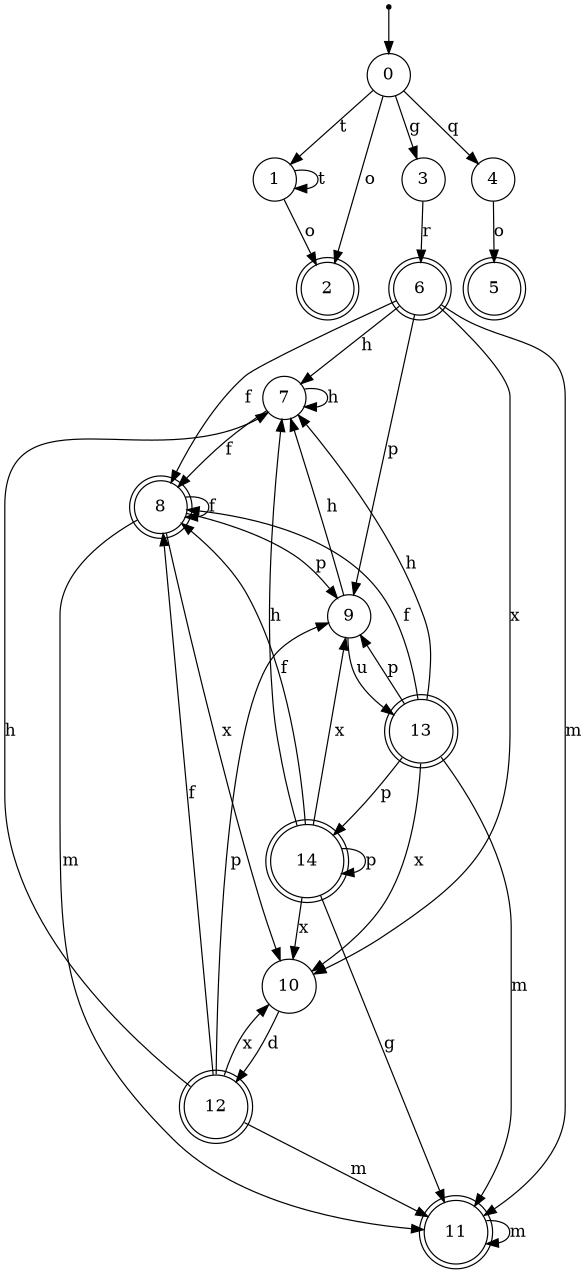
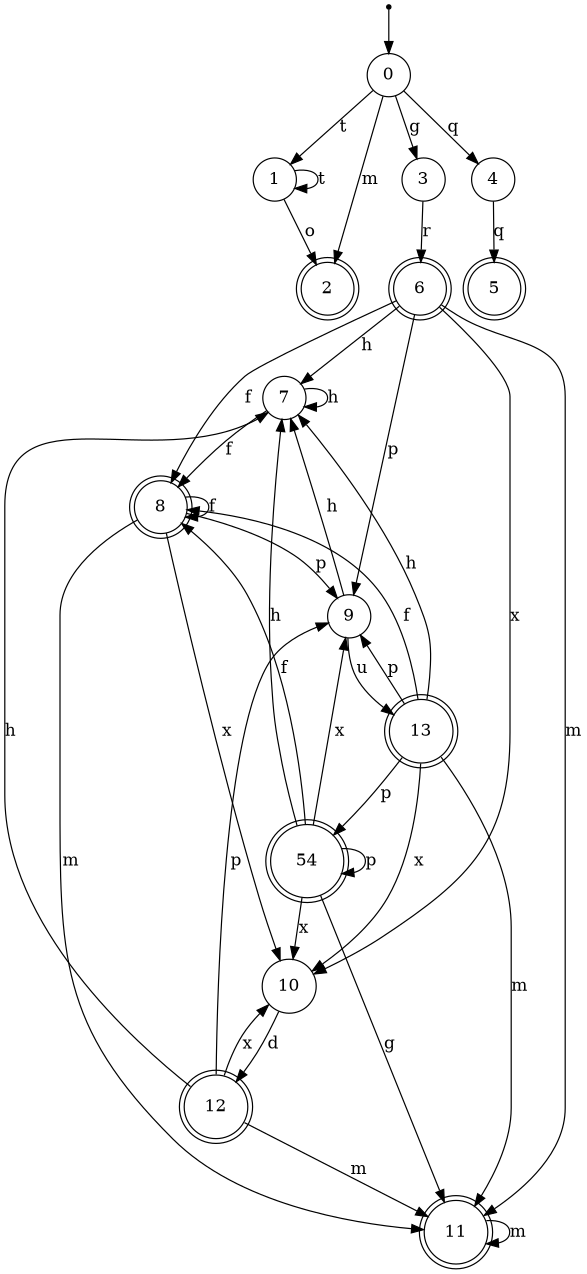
edge "0" -> "2": label "o" -> "m"
edge "4" -> "5": label "o" -> "q"
edge "12" -> "8": removed, label "f"
node "14": label "14" -> "54"
